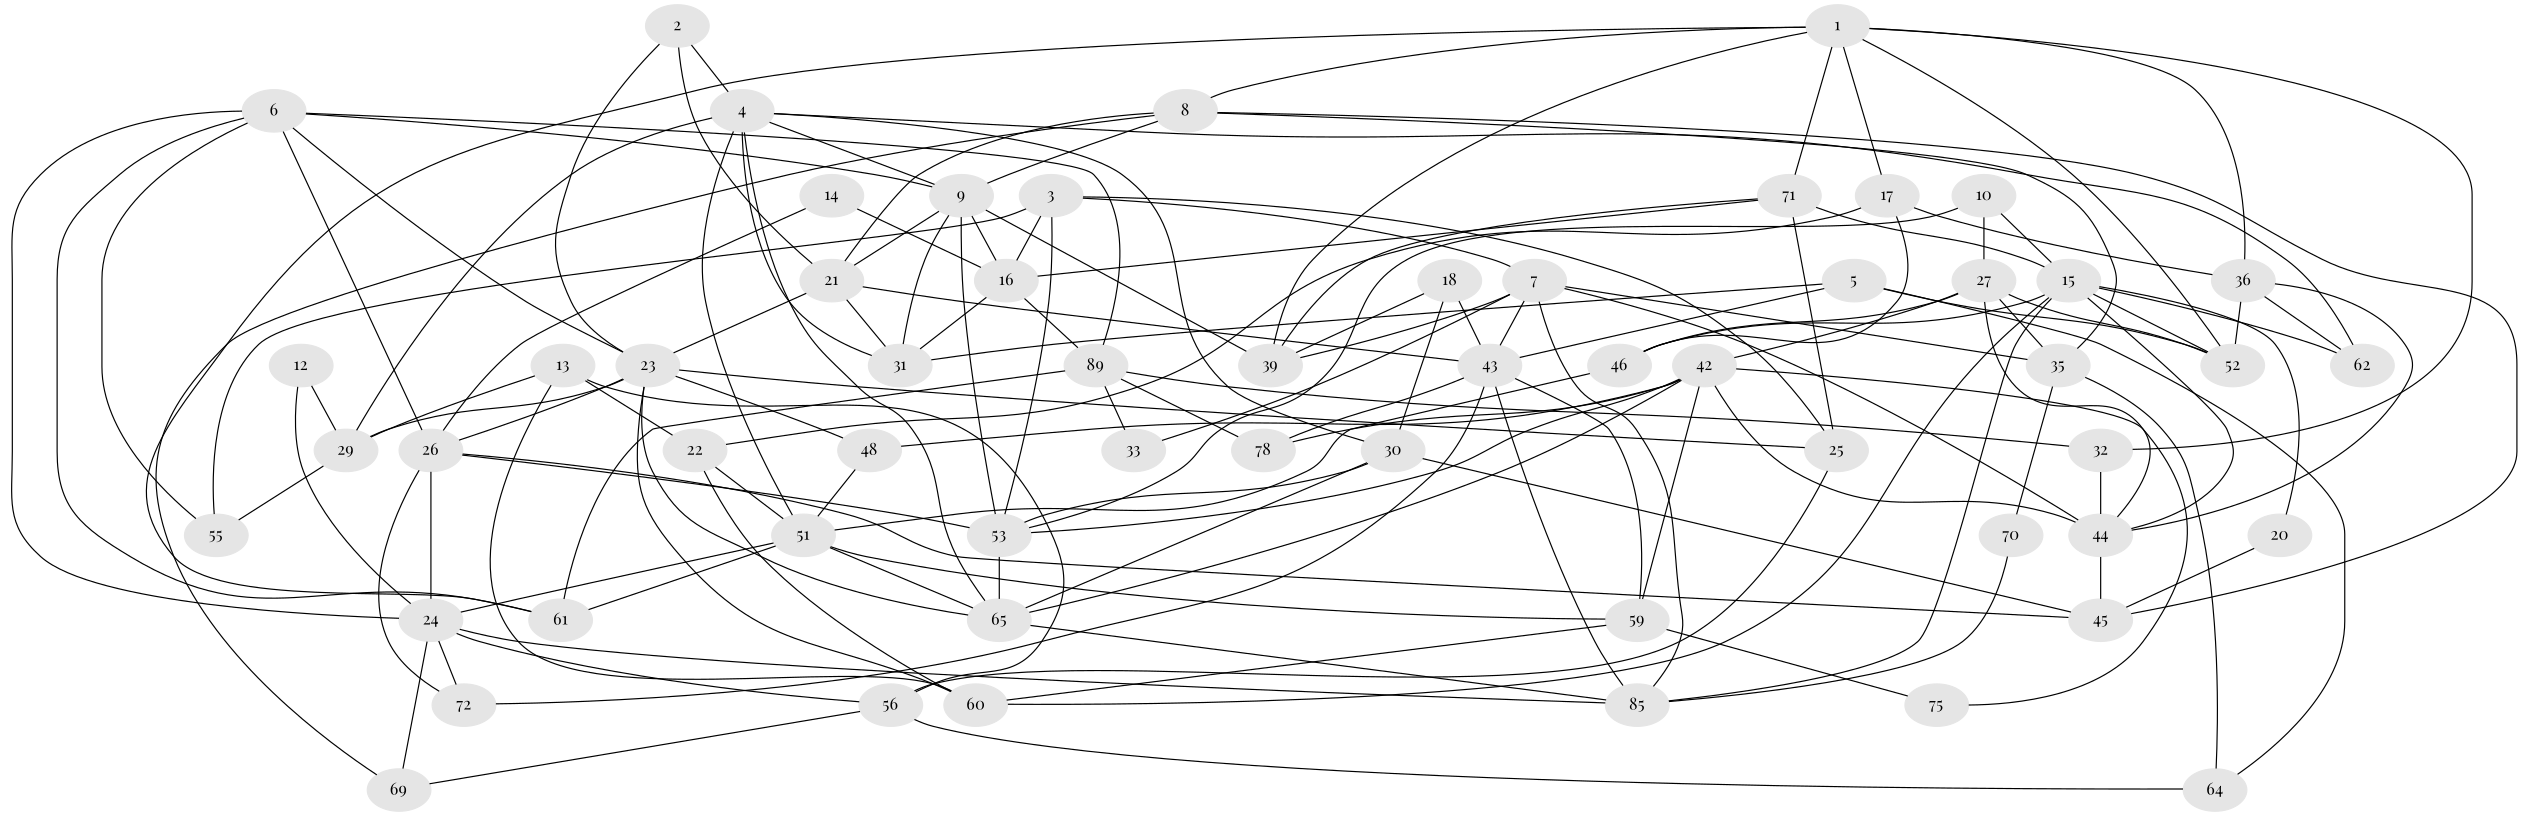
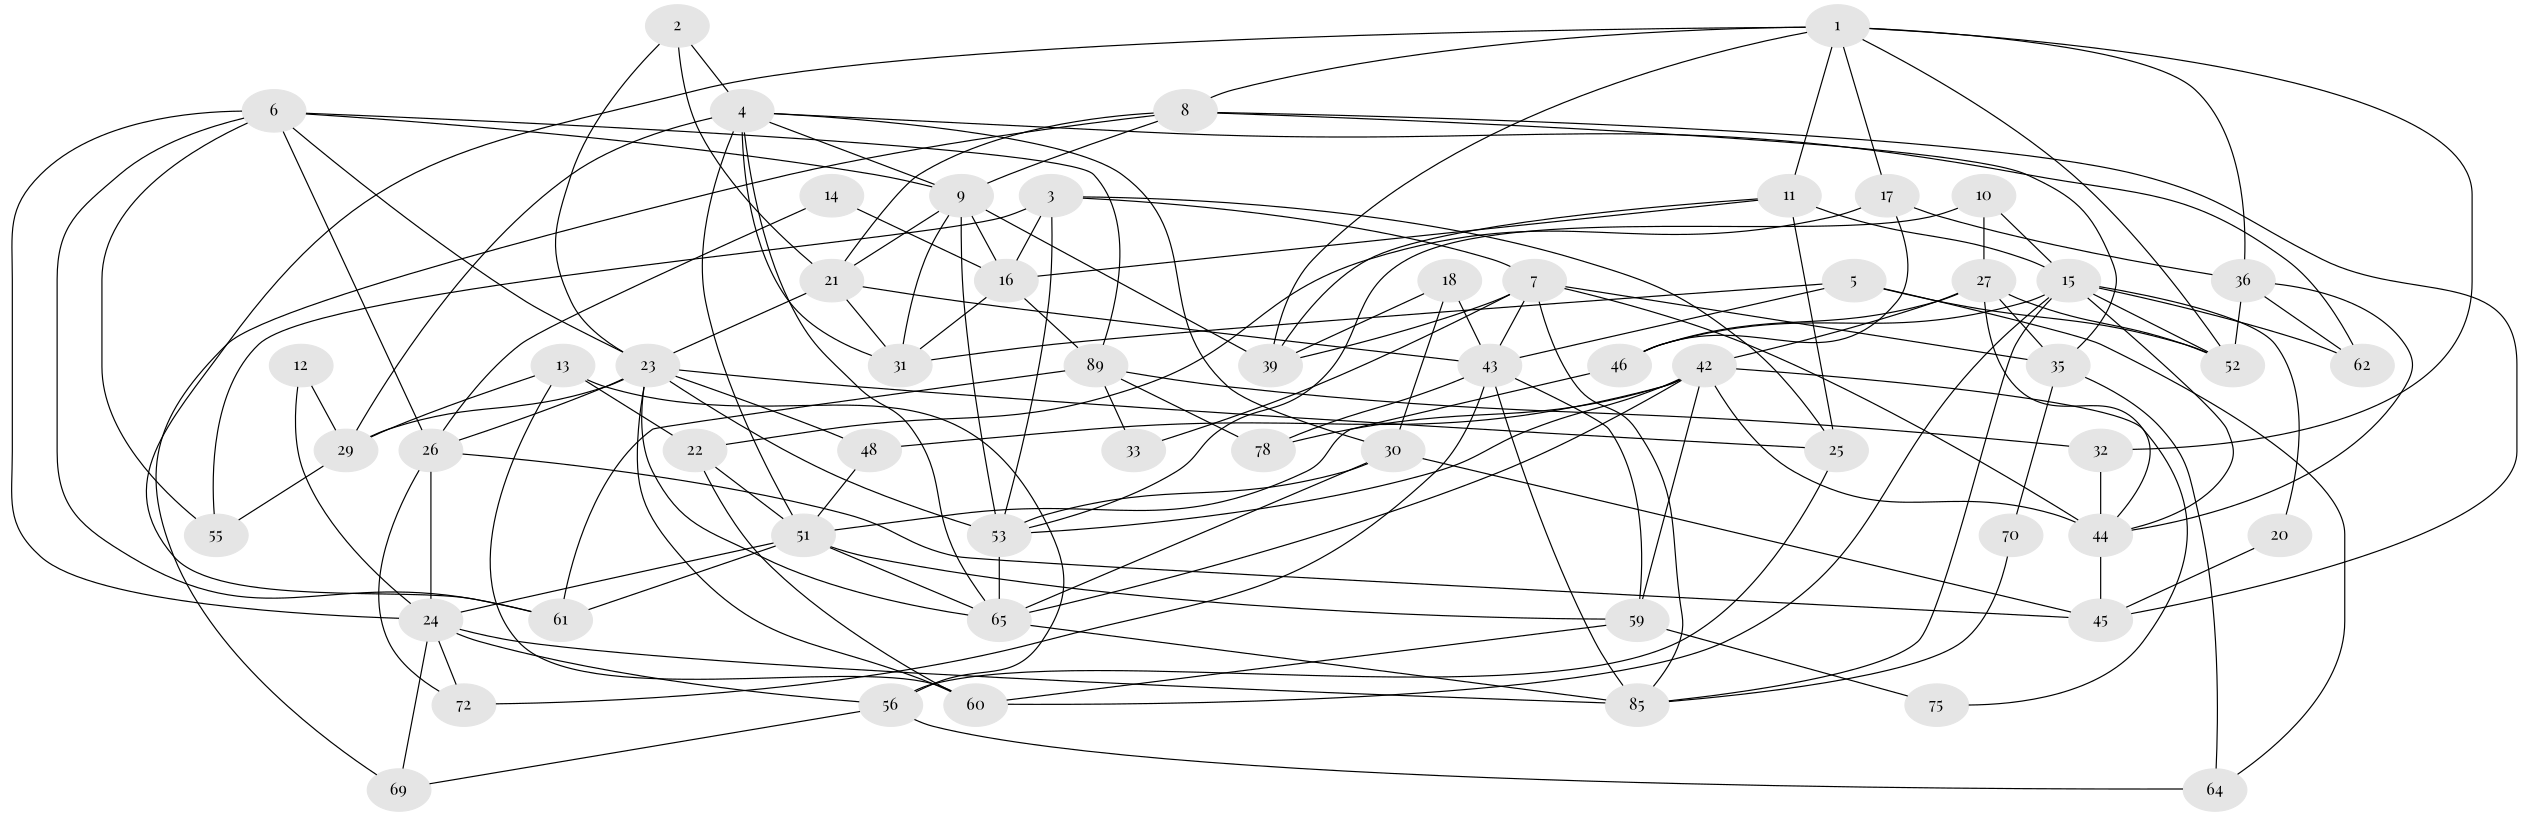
node "71": label "71" -> "11"
edge "26" -- "53": now "23" -- "53"
